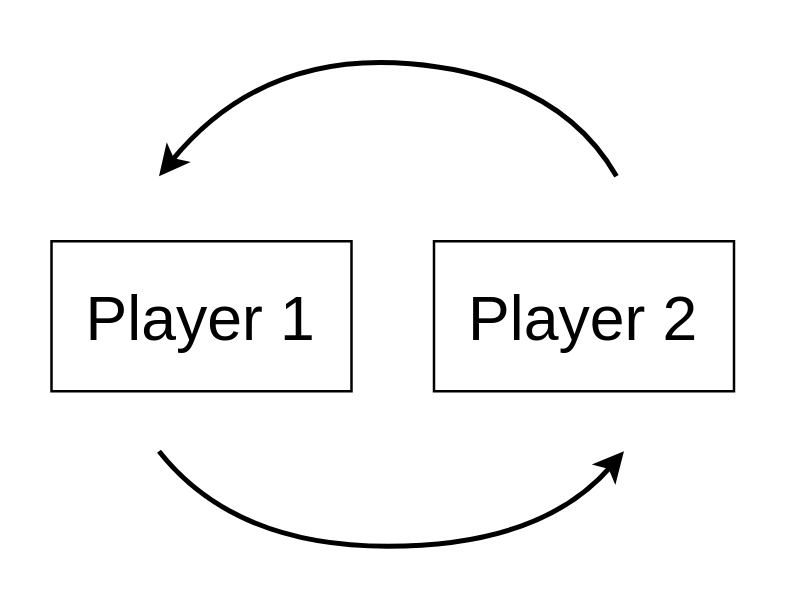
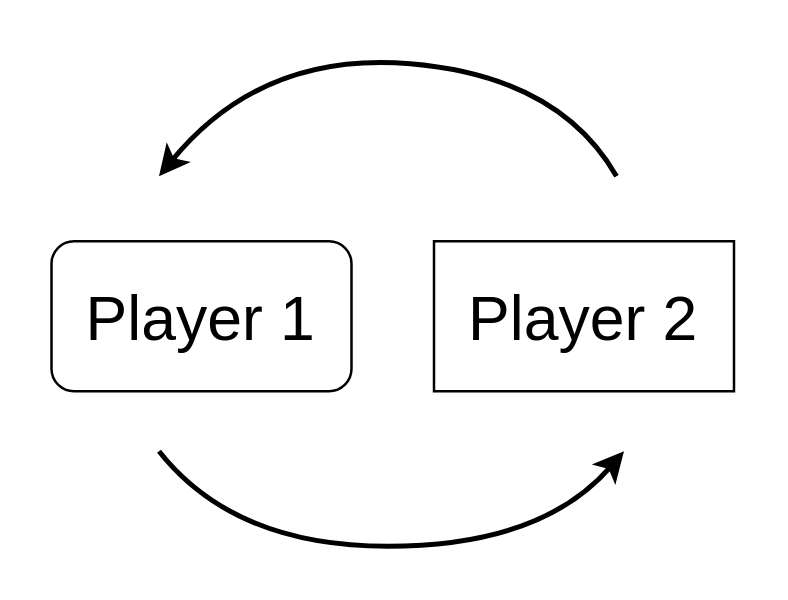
node "Player 1": shape rectangle -> rounded rectangle
